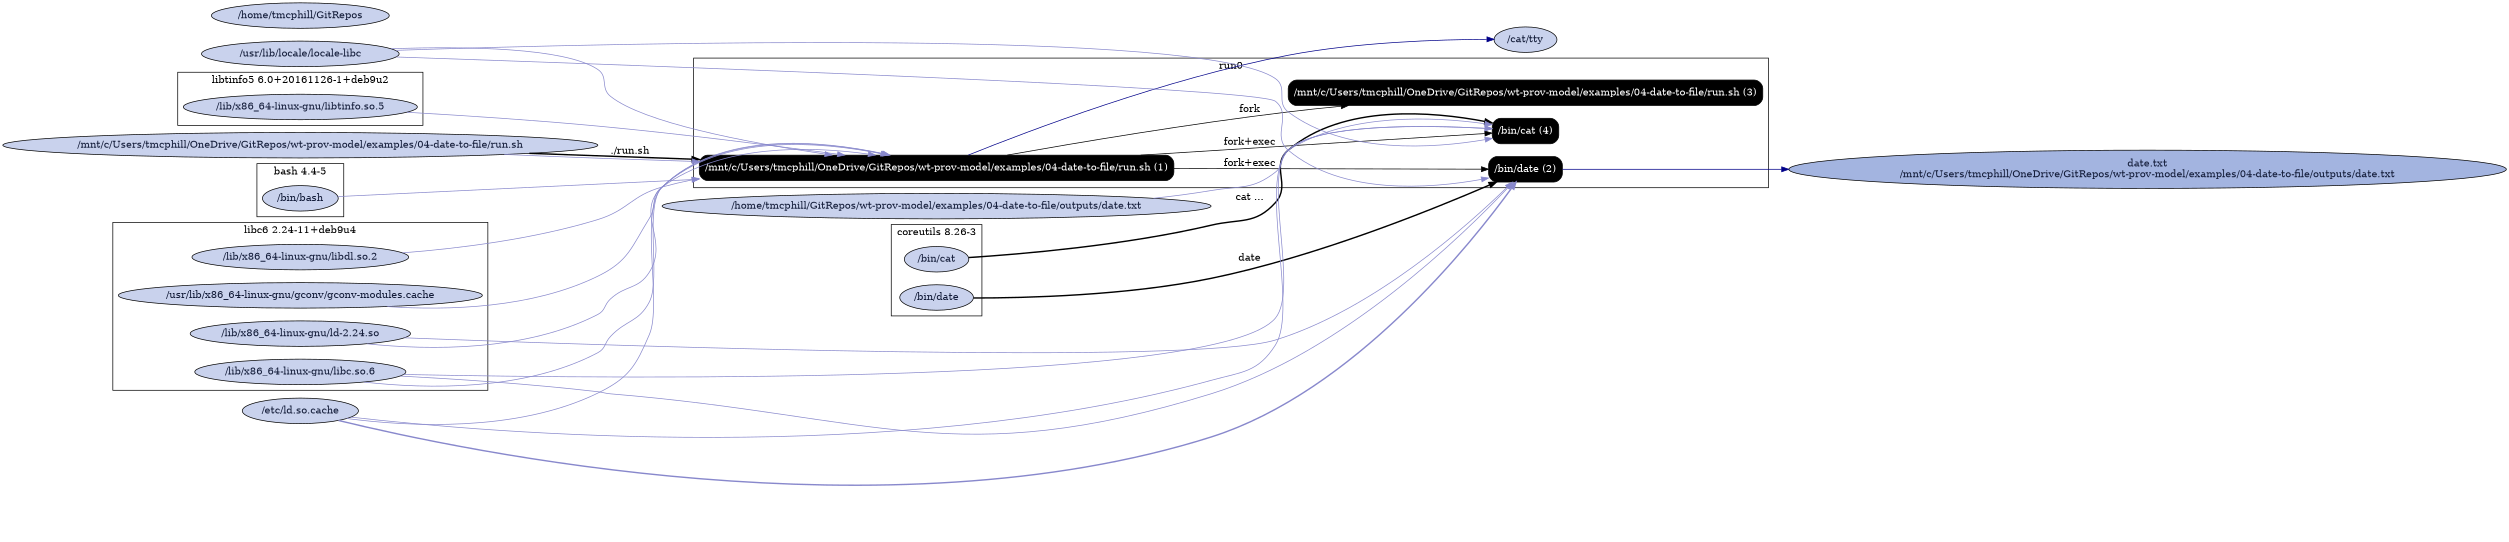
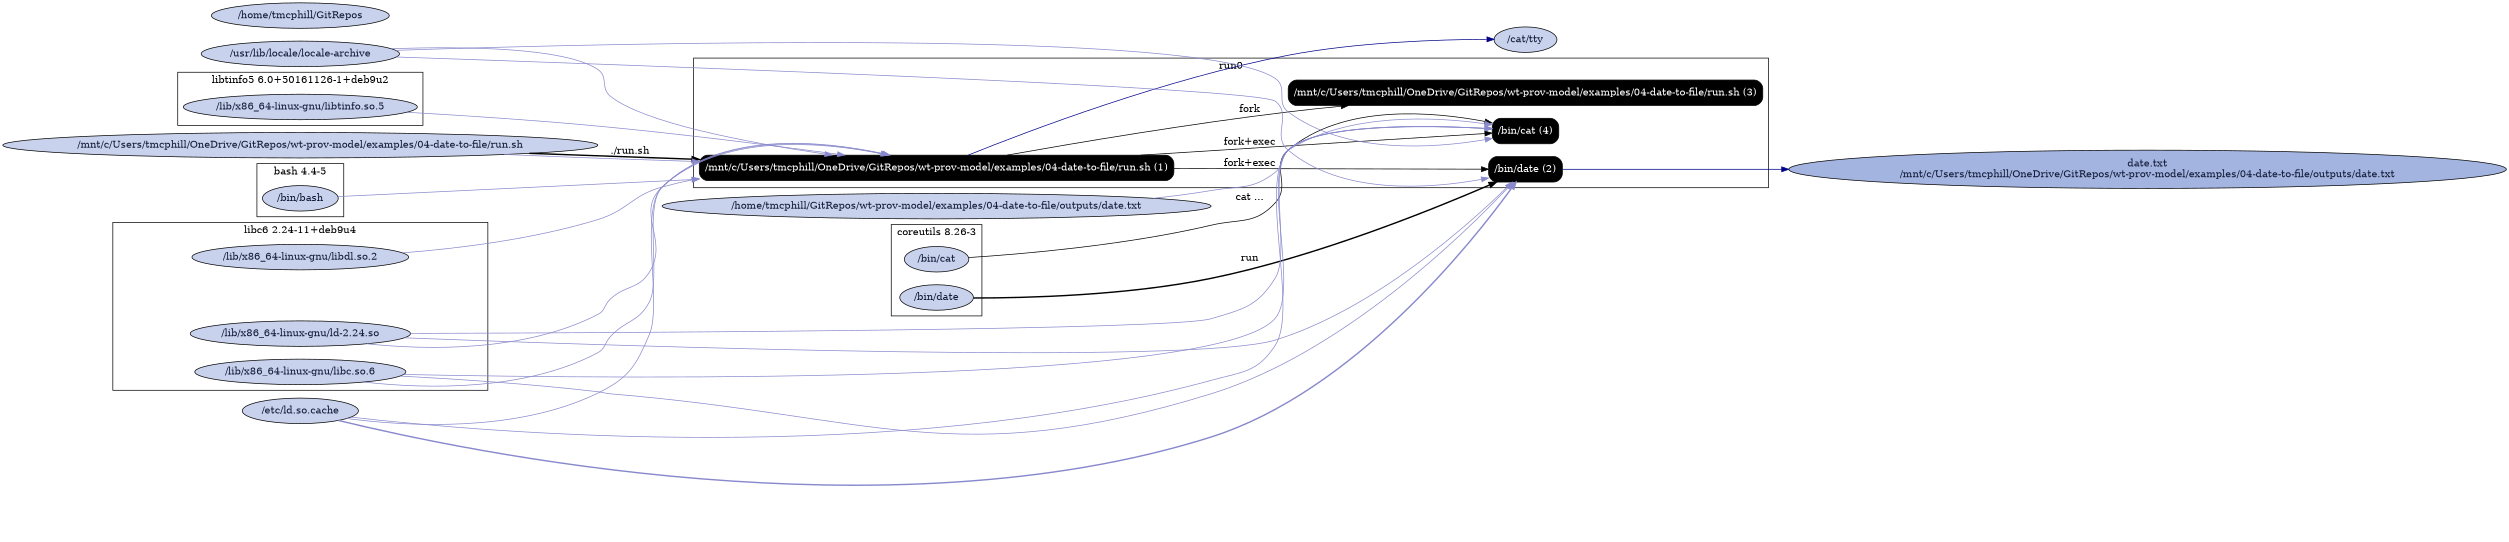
node "/usr/lib/locale/locale-libc": label "/usr/lib/locale/locale-libc" -> "/usr/lib/locale/locale-archive"
cluster "libtinfo5 6.0+20161126-1+deb9u2": label "libtinfo5 6.0+20161126-1+deb9u2" -> "libtinfo5 6.0+50161126-1+deb9u2"
edge "/bin/cat" -> "/bin/cat (4)": style bold -> solid
edge "/bin/date" -> "/bin/date (2)": label "date" -> "run"
node "/usr/lib/x86_64-linux-gnu/gconv/gconv-modules.cache": removed
edge "/lib/x86_64-linux-gnu/ld-2.24.so" -> "/bin/cat (4)": added
